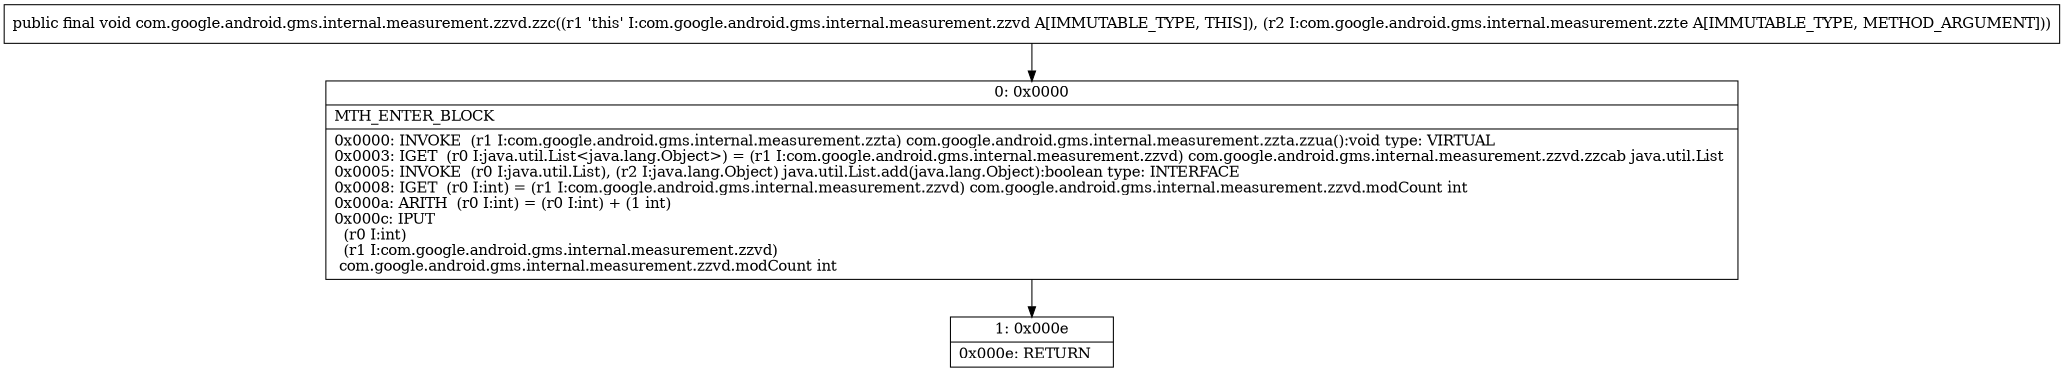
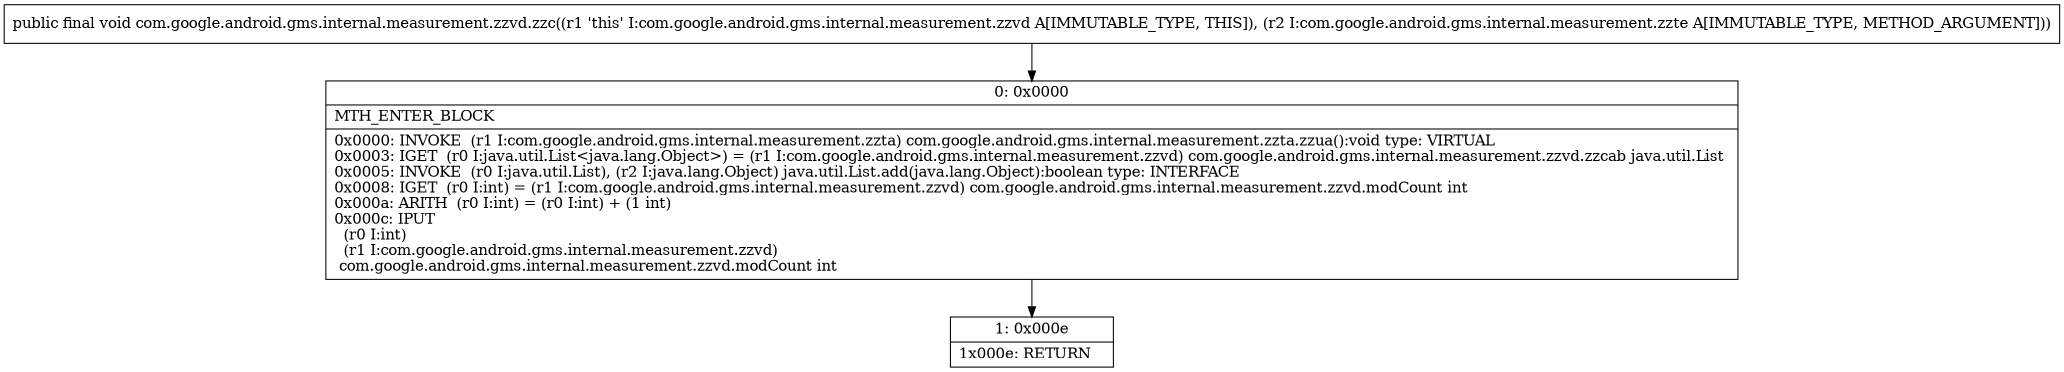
node "1: 0x000e": text "0x000e: RETURN" -> "1x000e: RETURN"
